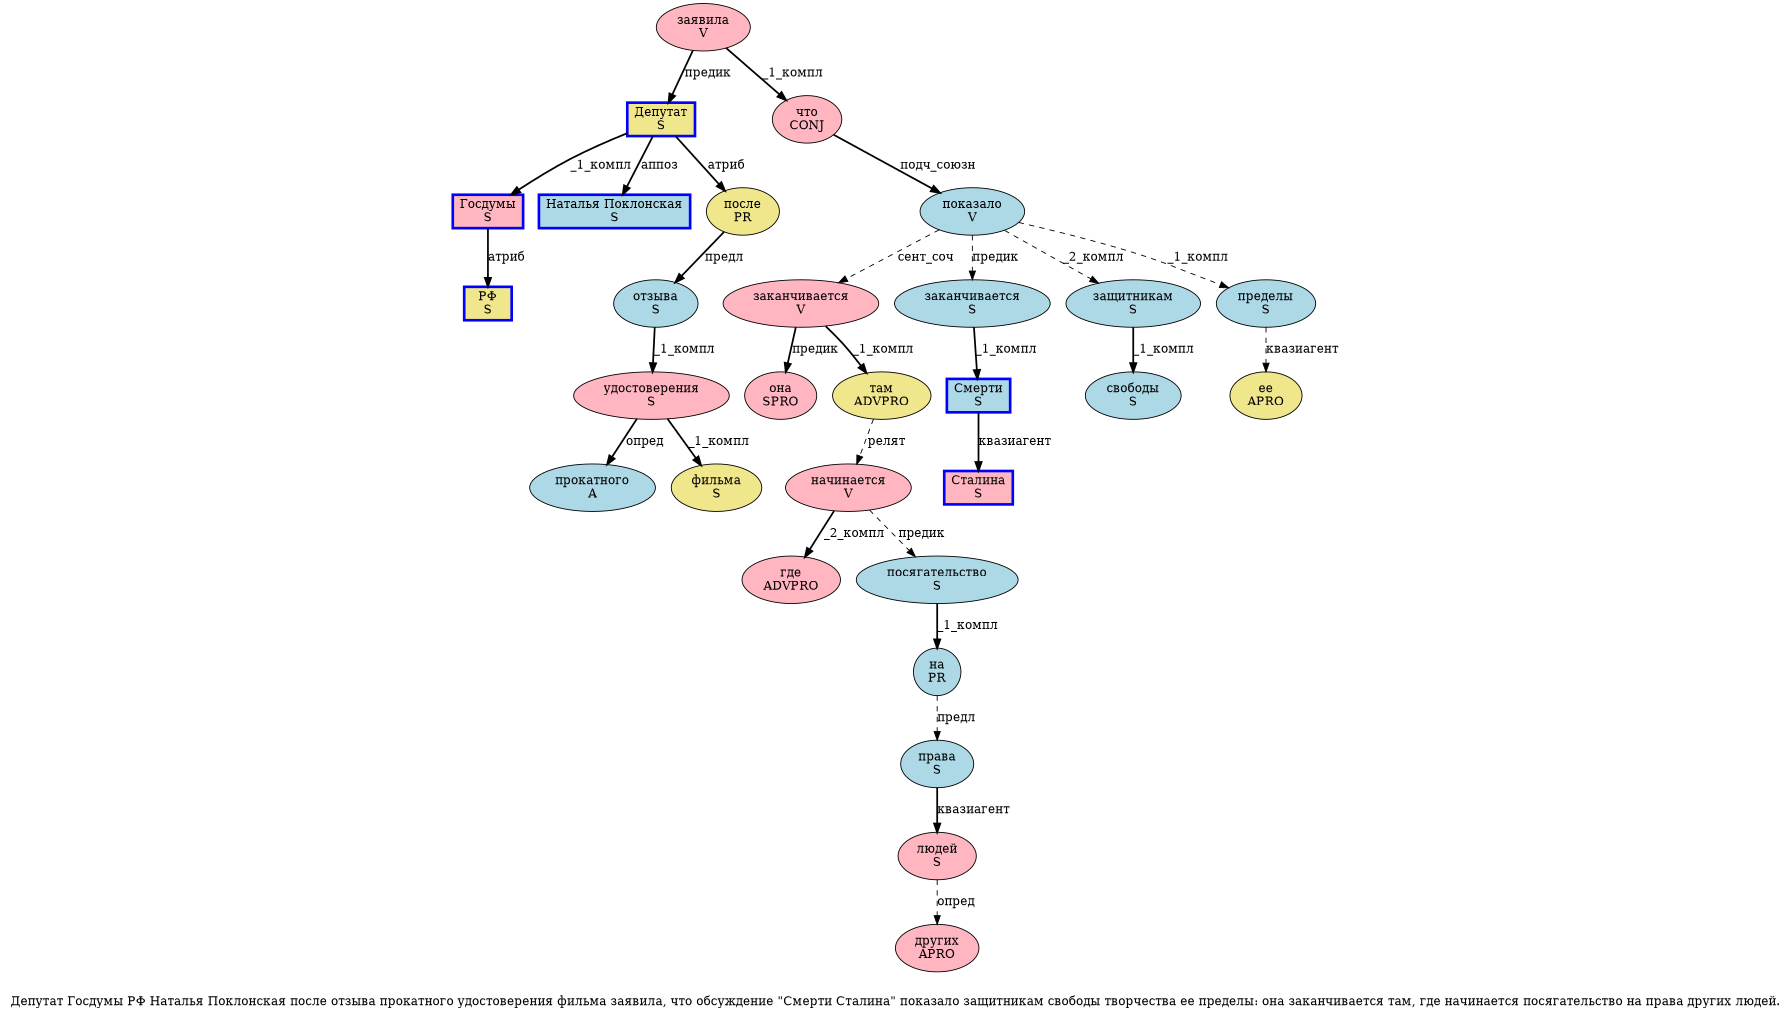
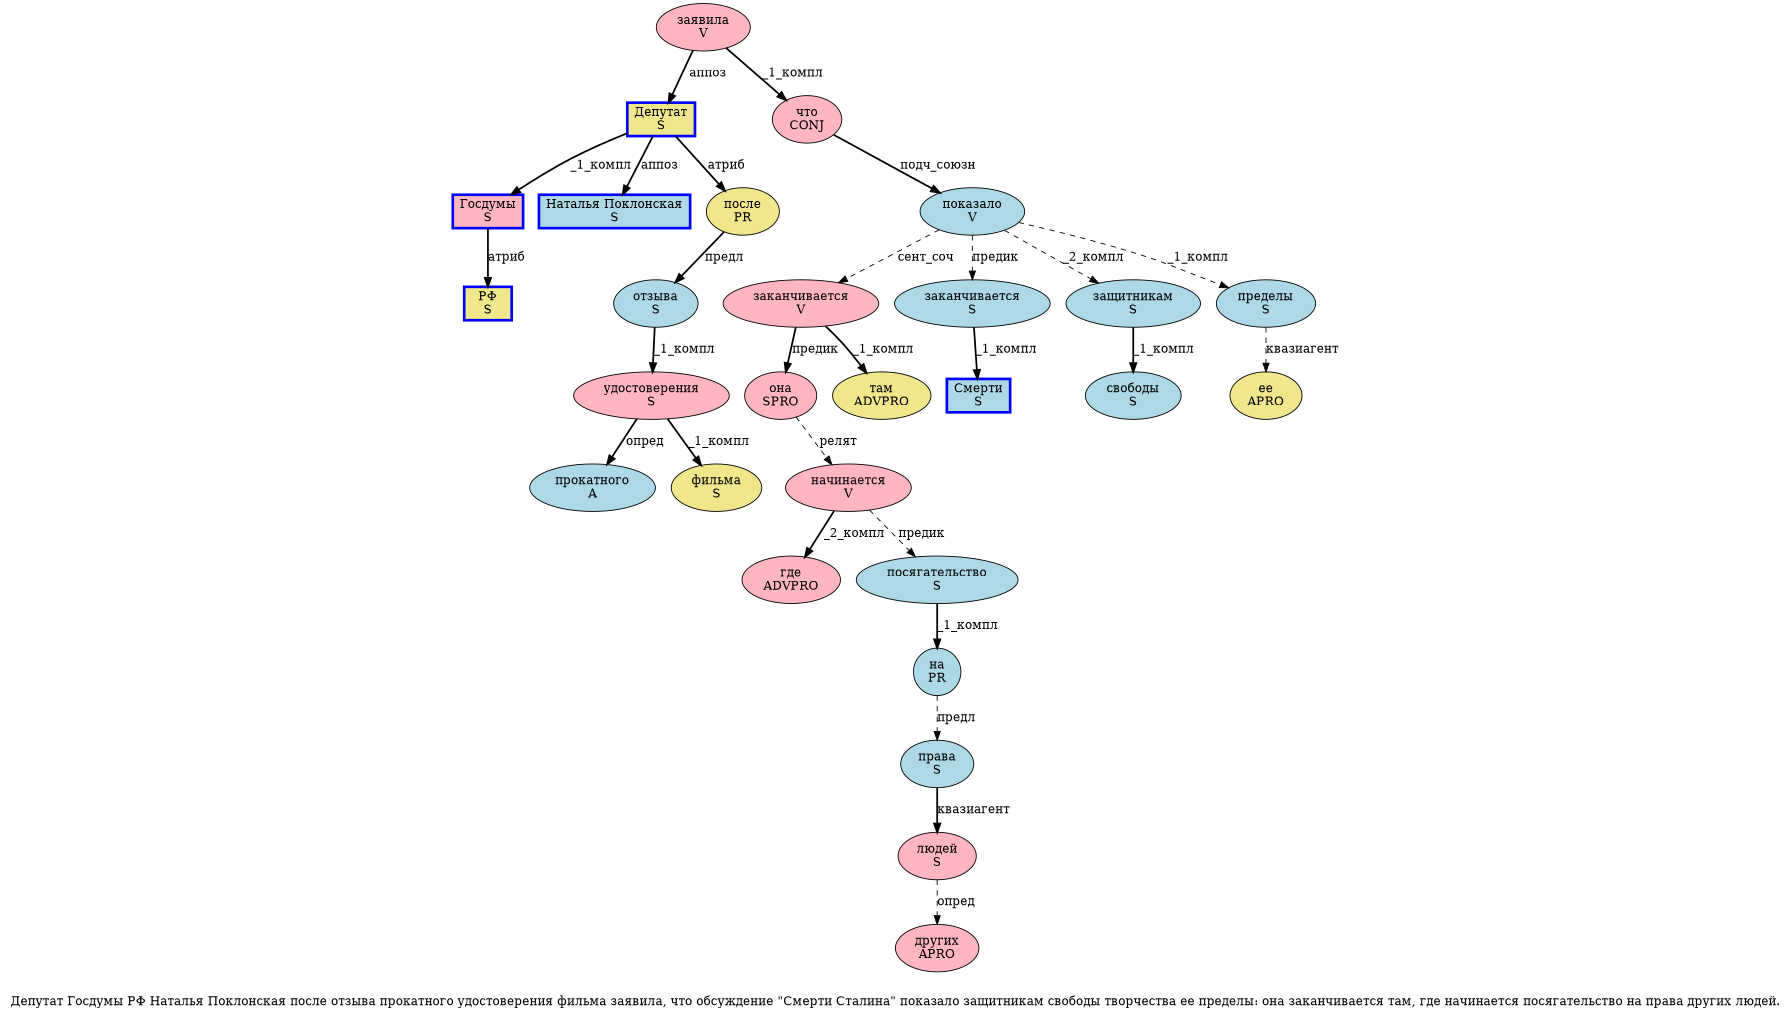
edge "заявила V" -> "Депутат S": label "предик" -> "аппоз"
edge "там ADVPRO" -> "начинается V": now "она SPRO" -> "начинается V"
node "Сталина S": removed
